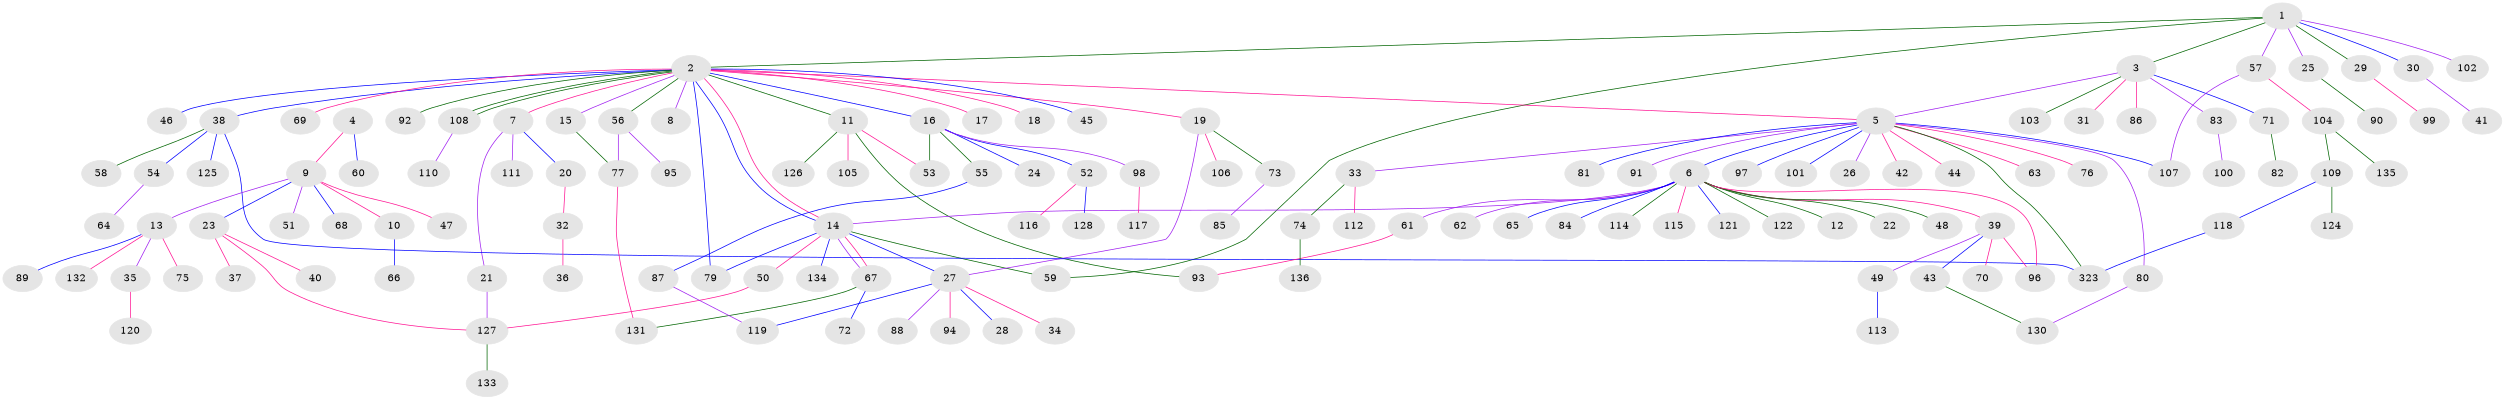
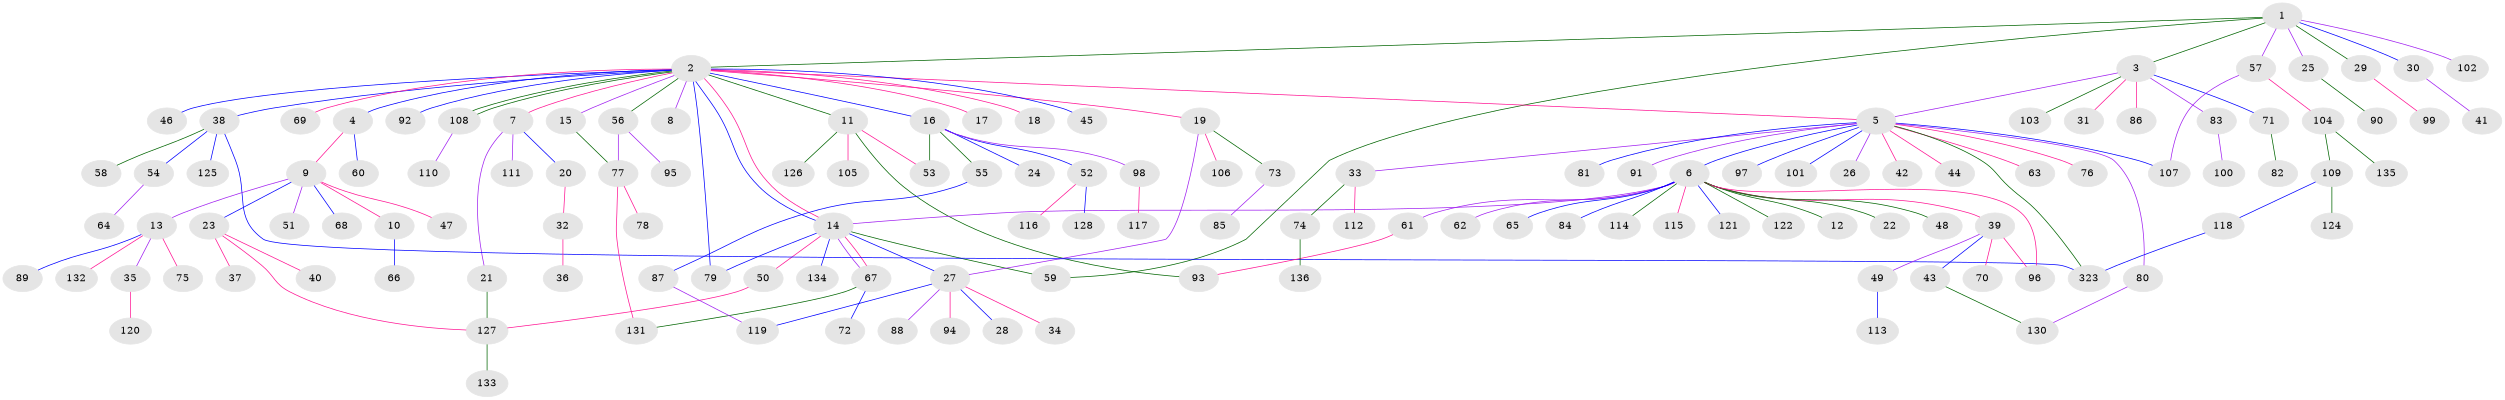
edge "2" -- "92": color darkgreen -> blue
edge "2" -- "4": added
node "78": added
edge "21" -- "127": color purple -> darkgreen
